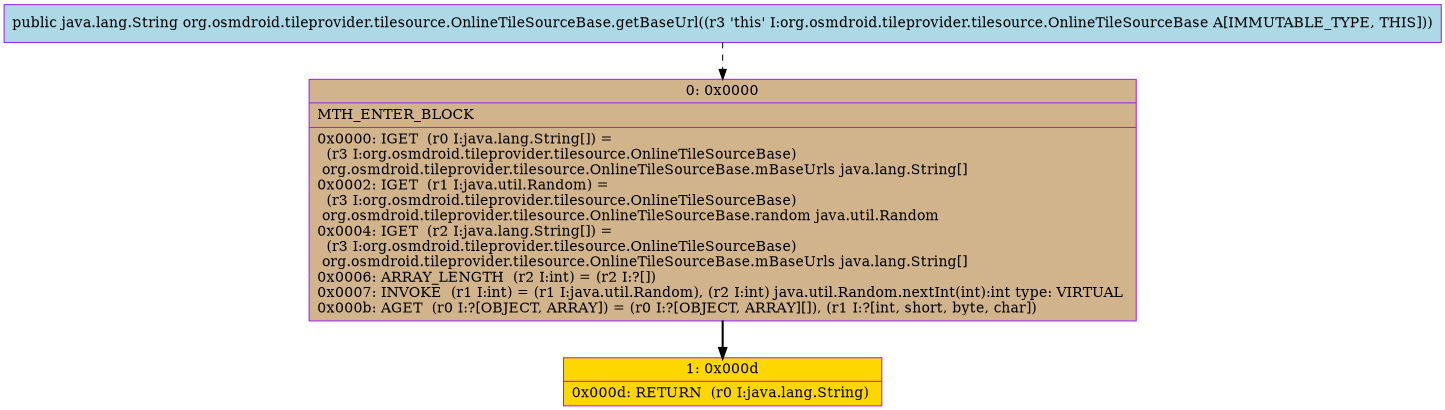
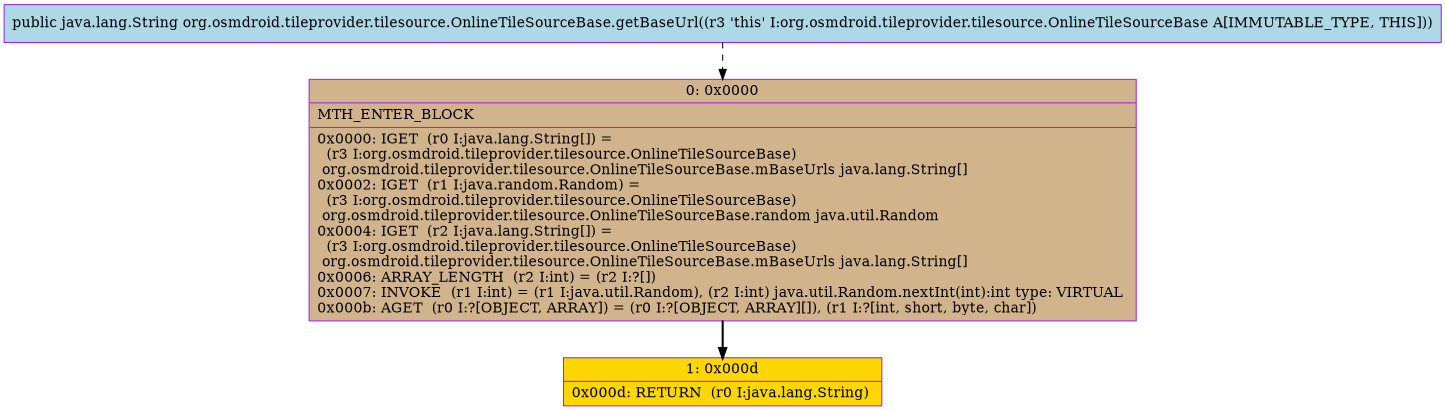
node "0: 0x0000": text "0x0002: IGET  (r1 I:java.util.Random) =" -> "0x0002: IGET  (r1 I:java.random.Random) ="
